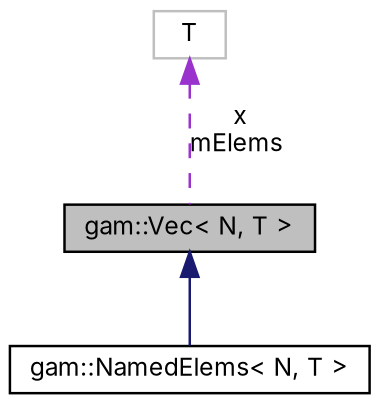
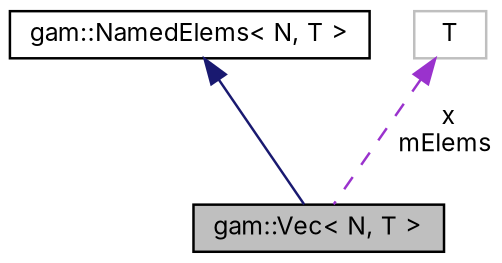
edge "gam::NamedElems< N, T >" -> "gam::Vec< N, T >": reversed
